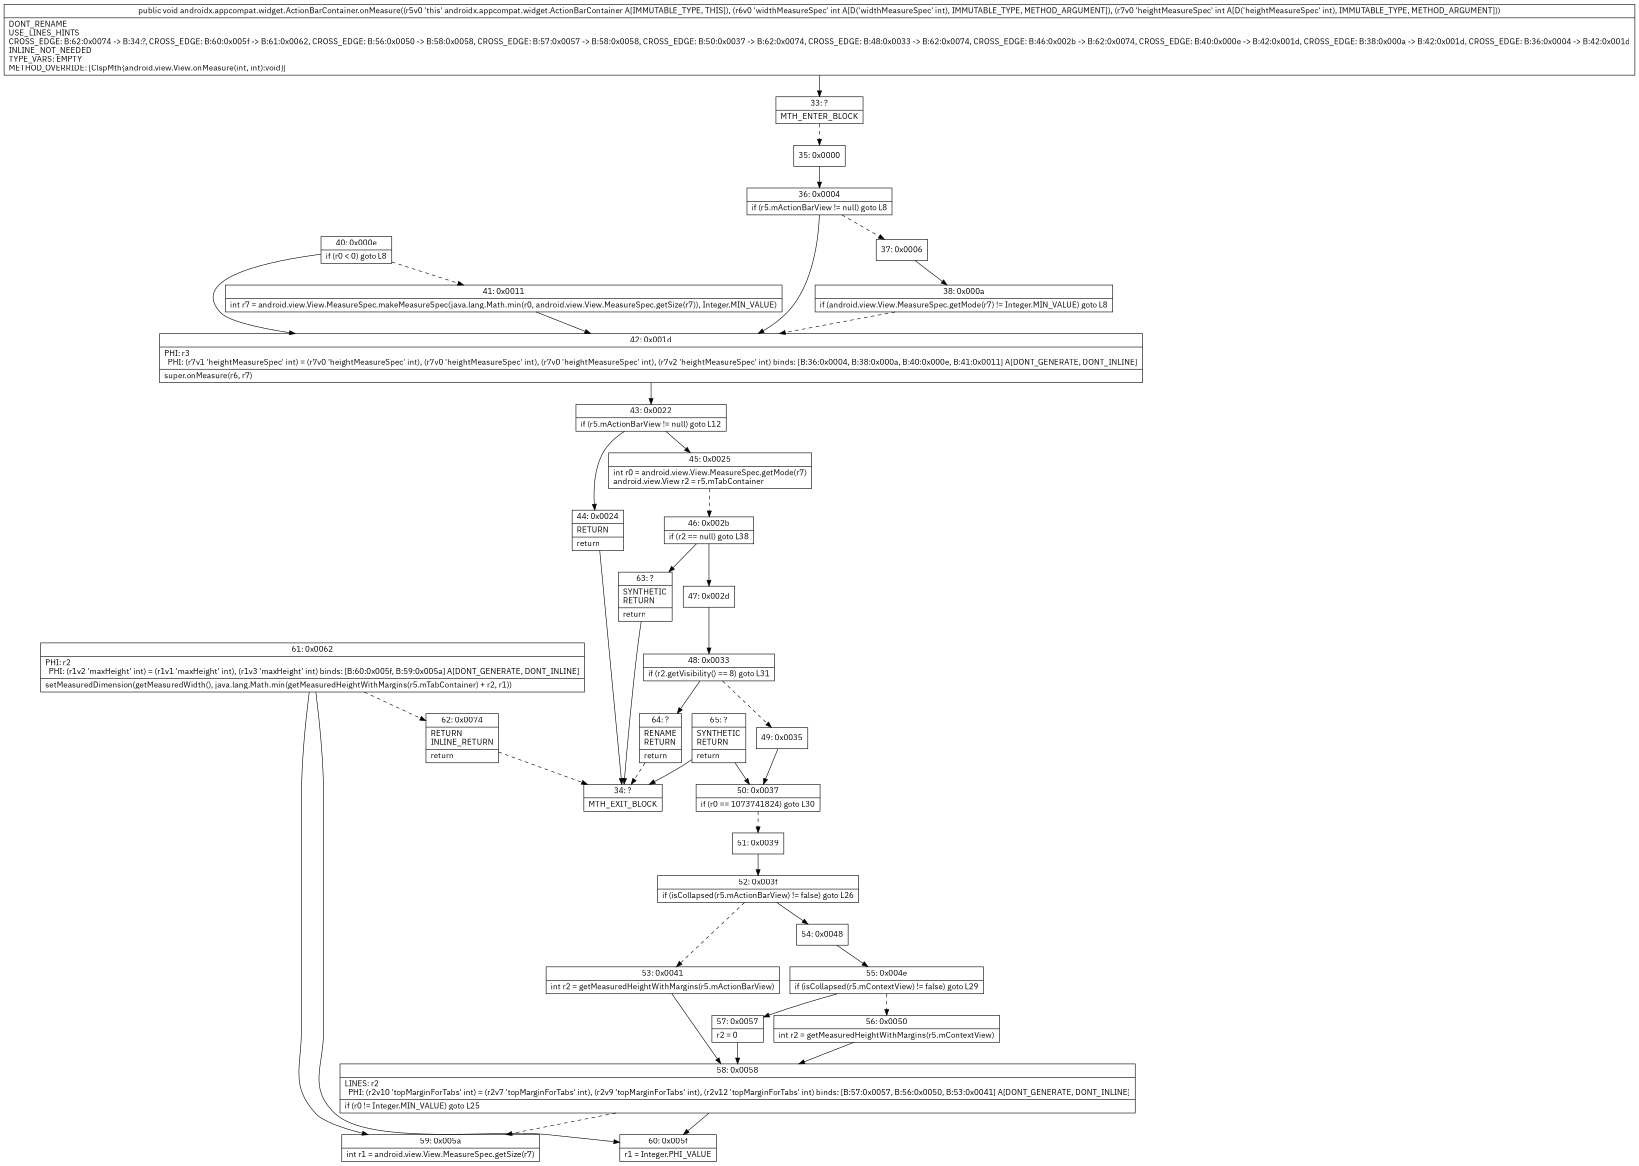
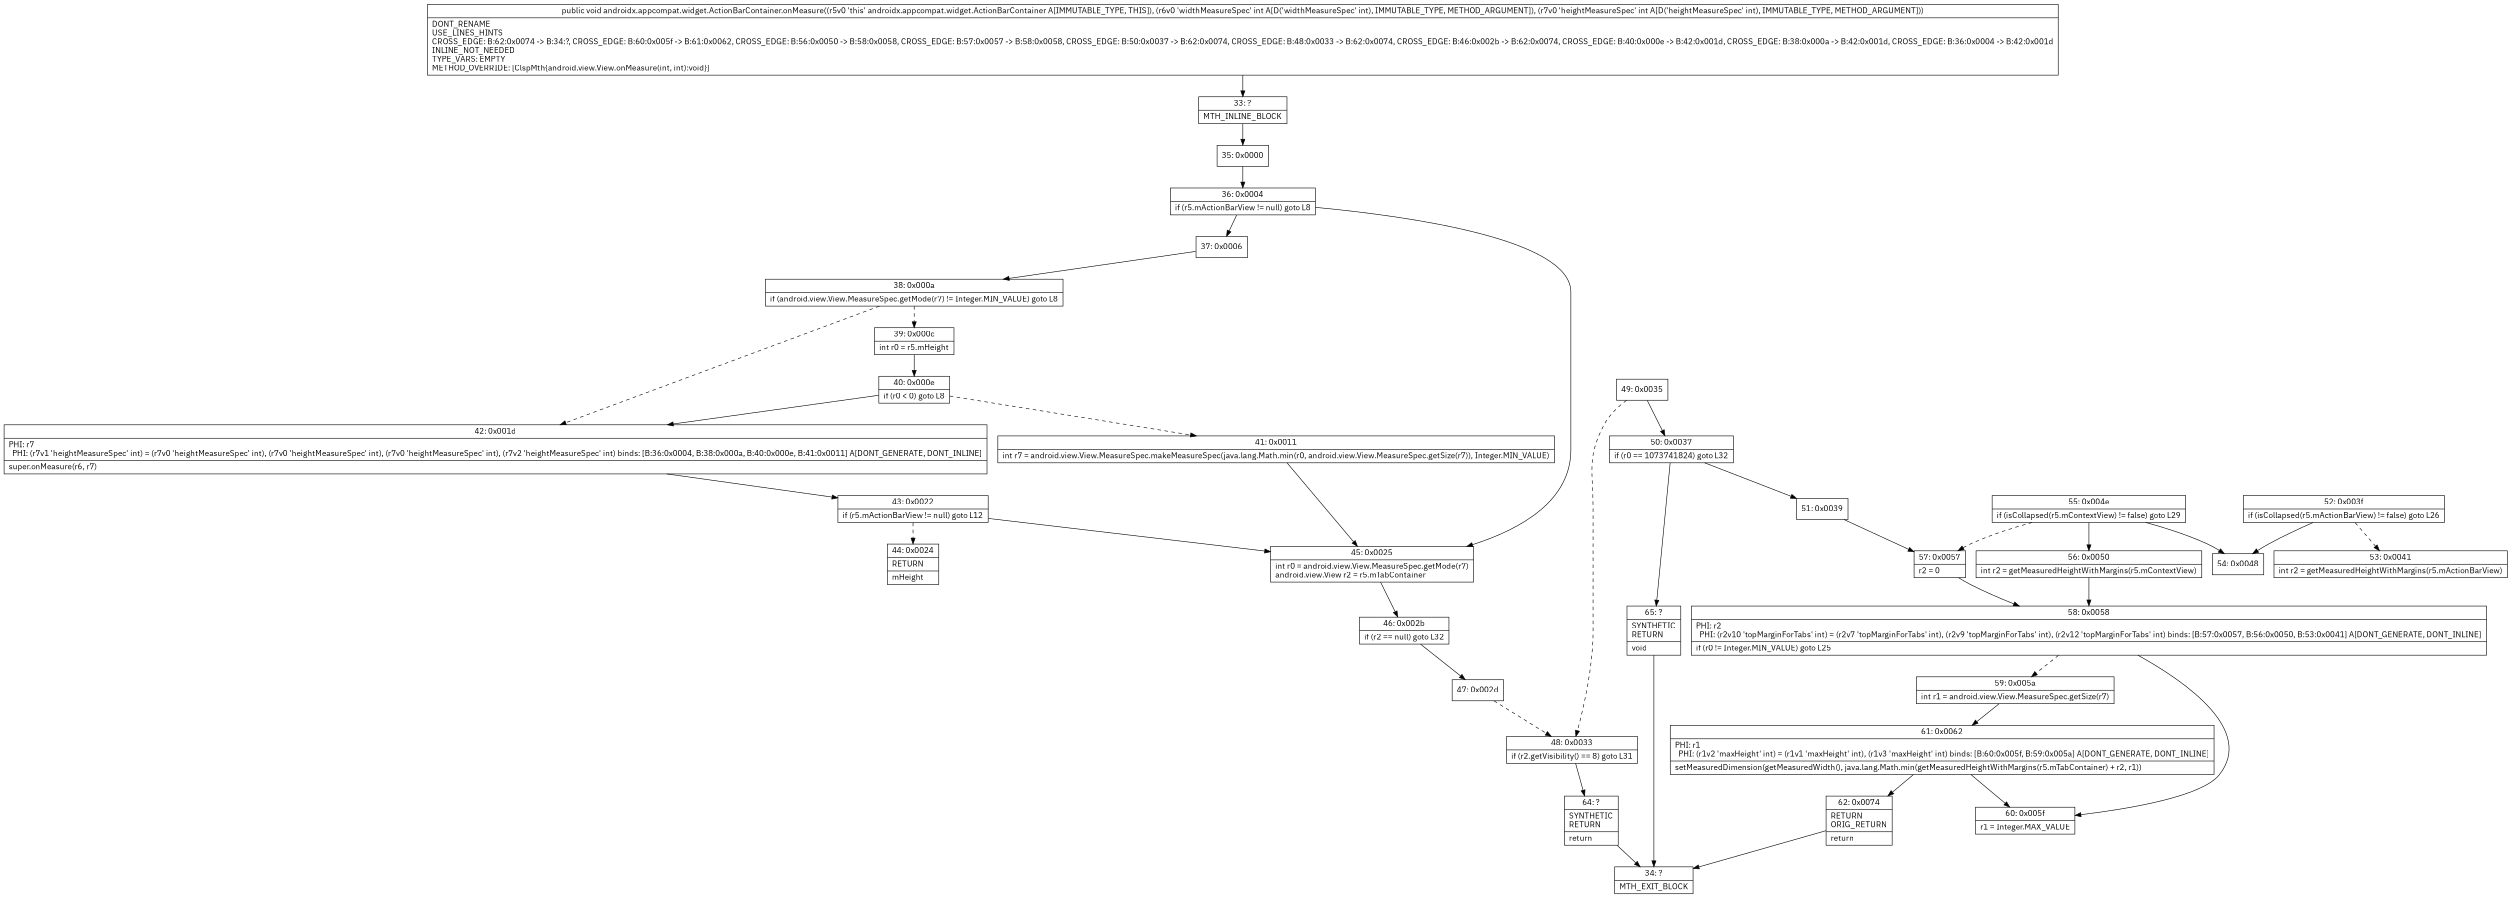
node "33: ?": text "MTH_ENTER_BLOCK" -> "MTH_INLINE_BLOCK"
edge "33: ?" -> "35: 0x0000": style dashed -> solid
edge "36: 0x0004" -> "37: 0x0006": style dashed -> solid
edge "36: 0x0004" -> "42: 0x001d": now "36: 0x0004" -> "45: 0x0025"
edge "41: 0x0011" -> "42: 0x001d": now "41: 0x0011" -> "45: 0x0025"
node "39: 0x000c": added
node "42: 0x001d": text "PHI: r3" -> "PHI: r7"
edge "43: 0x0022" -> "44: 0x0024": style solid -> dashed
edge "45: 0x0025" -> "46: 0x002b": style dashed -> solid
node "46: 0x002b": text "if (r2 == null) goto L38" -> "if (r2 == null) goto L32"
node "44: 0x0024": text "return" -> "mHeight"
node "63: ?": removed
edge "47: 0x002d" -> "48: 0x0033": style solid -> dashed
node "61: 0x0062": text "PHI: r2" -> "PHI: r1"
edge "44: 0x0024" -> "34: ?": removed
edge "48: 0x0033" -> "49: 0x0035": reversed
edge "61: 0x0062" -> "62: 0x0074": style dashed -> solid
node "64: ?": text "RENAME" -> "SYNTHETIC"
node "62: 0x0074": text "INLINE_RETURN" -> "ORIG_RETURN"
node "65: ?": text "return" -> "void"
edge "62: 0x0074" -> "34: ?": style dashed -> solid
edge "64: ?" -> "34: ?": style dashed -> solid
edge "65: ?" -> "50: 0x0037": reversed
node "50: 0x0037": text "if (r0 == 1073741824) goto L30" -> "if (r0 == 1073741824) goto L32"
edge "50: 0x0037" -> "51: 0x0039": style dashed -> solid
edge "51: 0x0039" -> "52: 0x003f": now "51: 0x0039" -> "57: 0x0057"
edge "61: 0x0062" -> "59: 0x005a": reversed
edge "54: 0x0048" -> "55: 0x004e": reversed
edge "55: 0x004e" -> "56: 0x0050": style dashed -> solid
edge "55: 0x004e" -> "57: 0x0057": style solid -> dashed
edge "53: 0x0041" -> "58: 0x0058": removed
node "58: 0x0058": text "LINES: r2" -> "PHI: r2"
node "60: 0x005f": text "r1 = Integer.PHI_VALUE" -> "r1 = Integer.MAX_VALUE"
